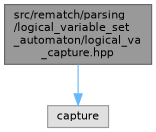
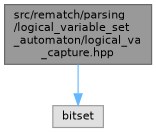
node "capture": label "capture" -> "bitset"
